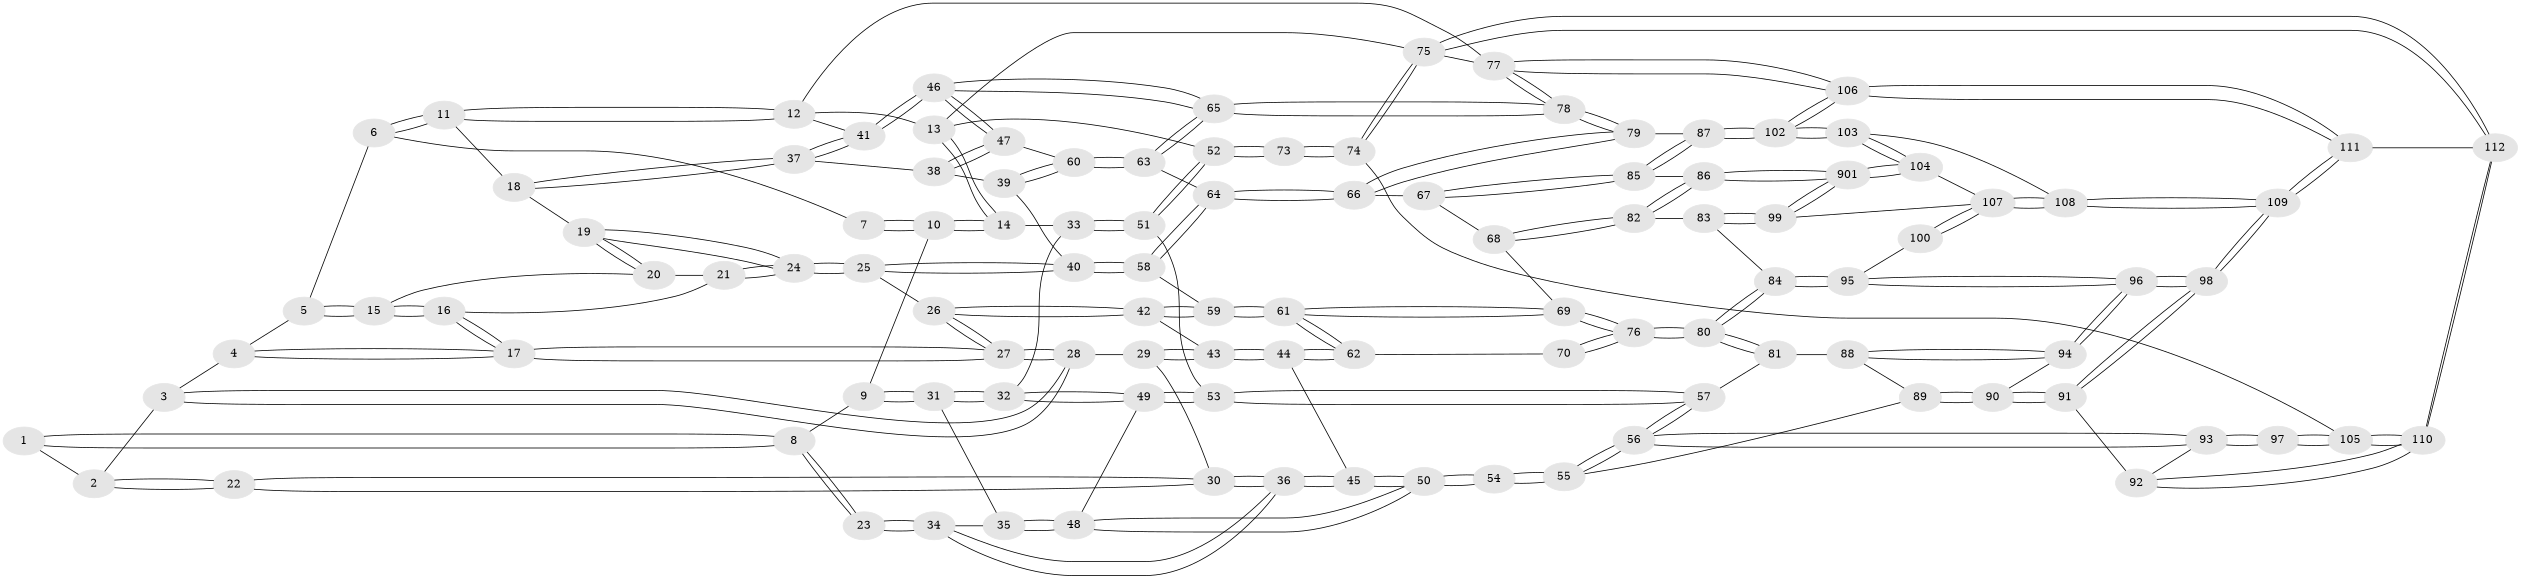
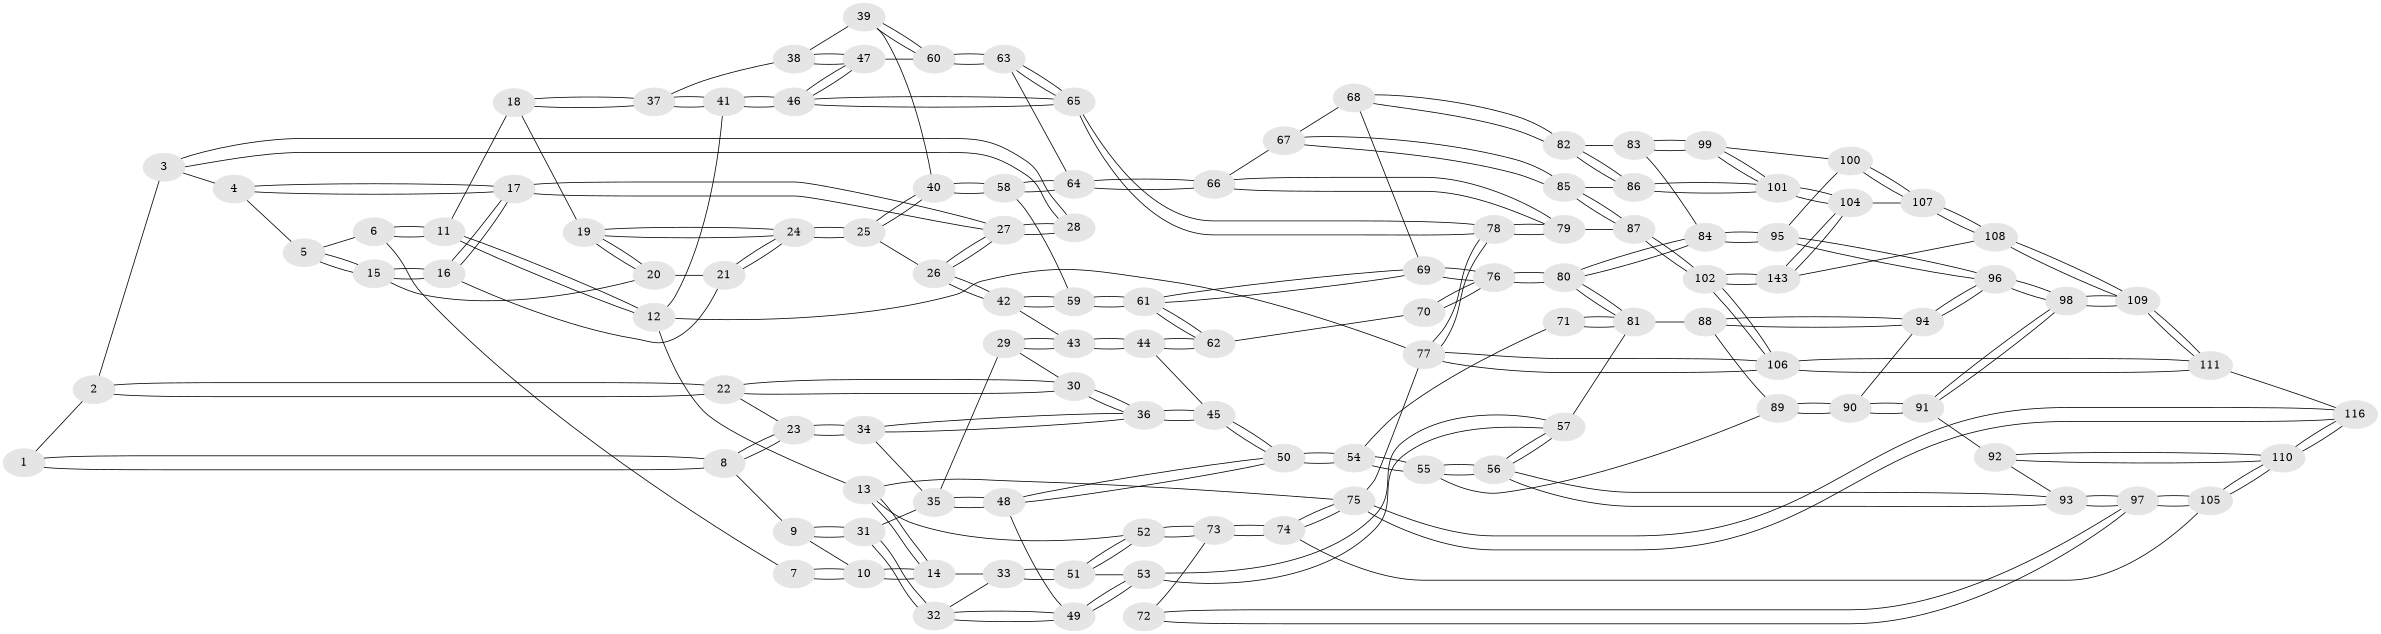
node "103": label "103" -> "143"
node "112": label "112" -> "116"
node "901": label "901" -> "101"
edge "107" -- "99": now "100" -- "99"
node "71": added
edge "28" -- "29": now "35" -- "29"
edge "22" -- "23": added
node "72": added
